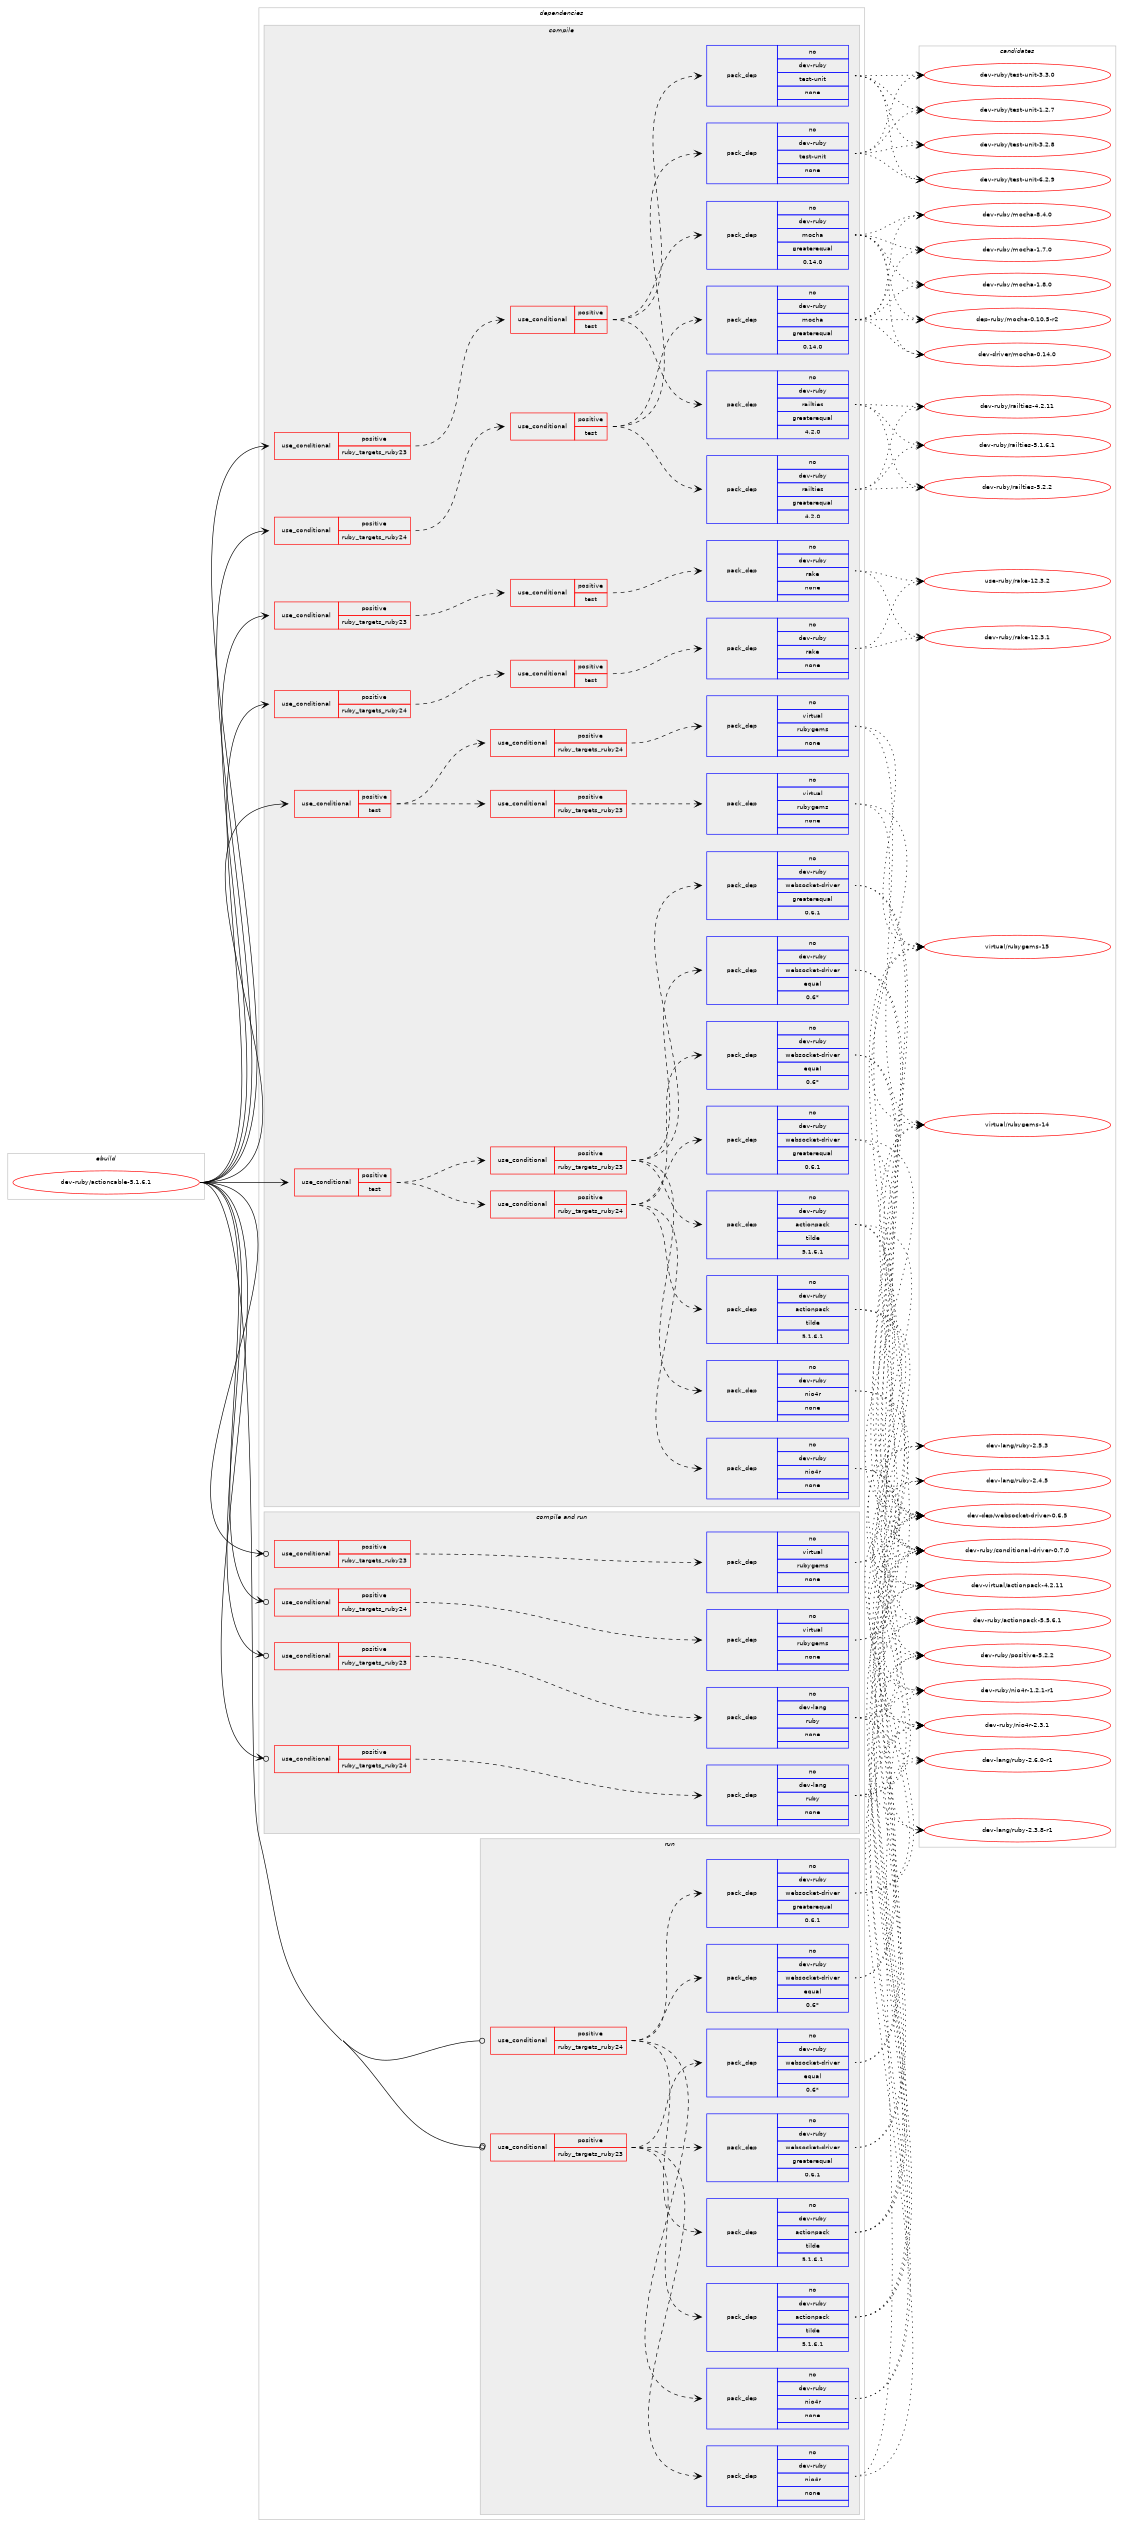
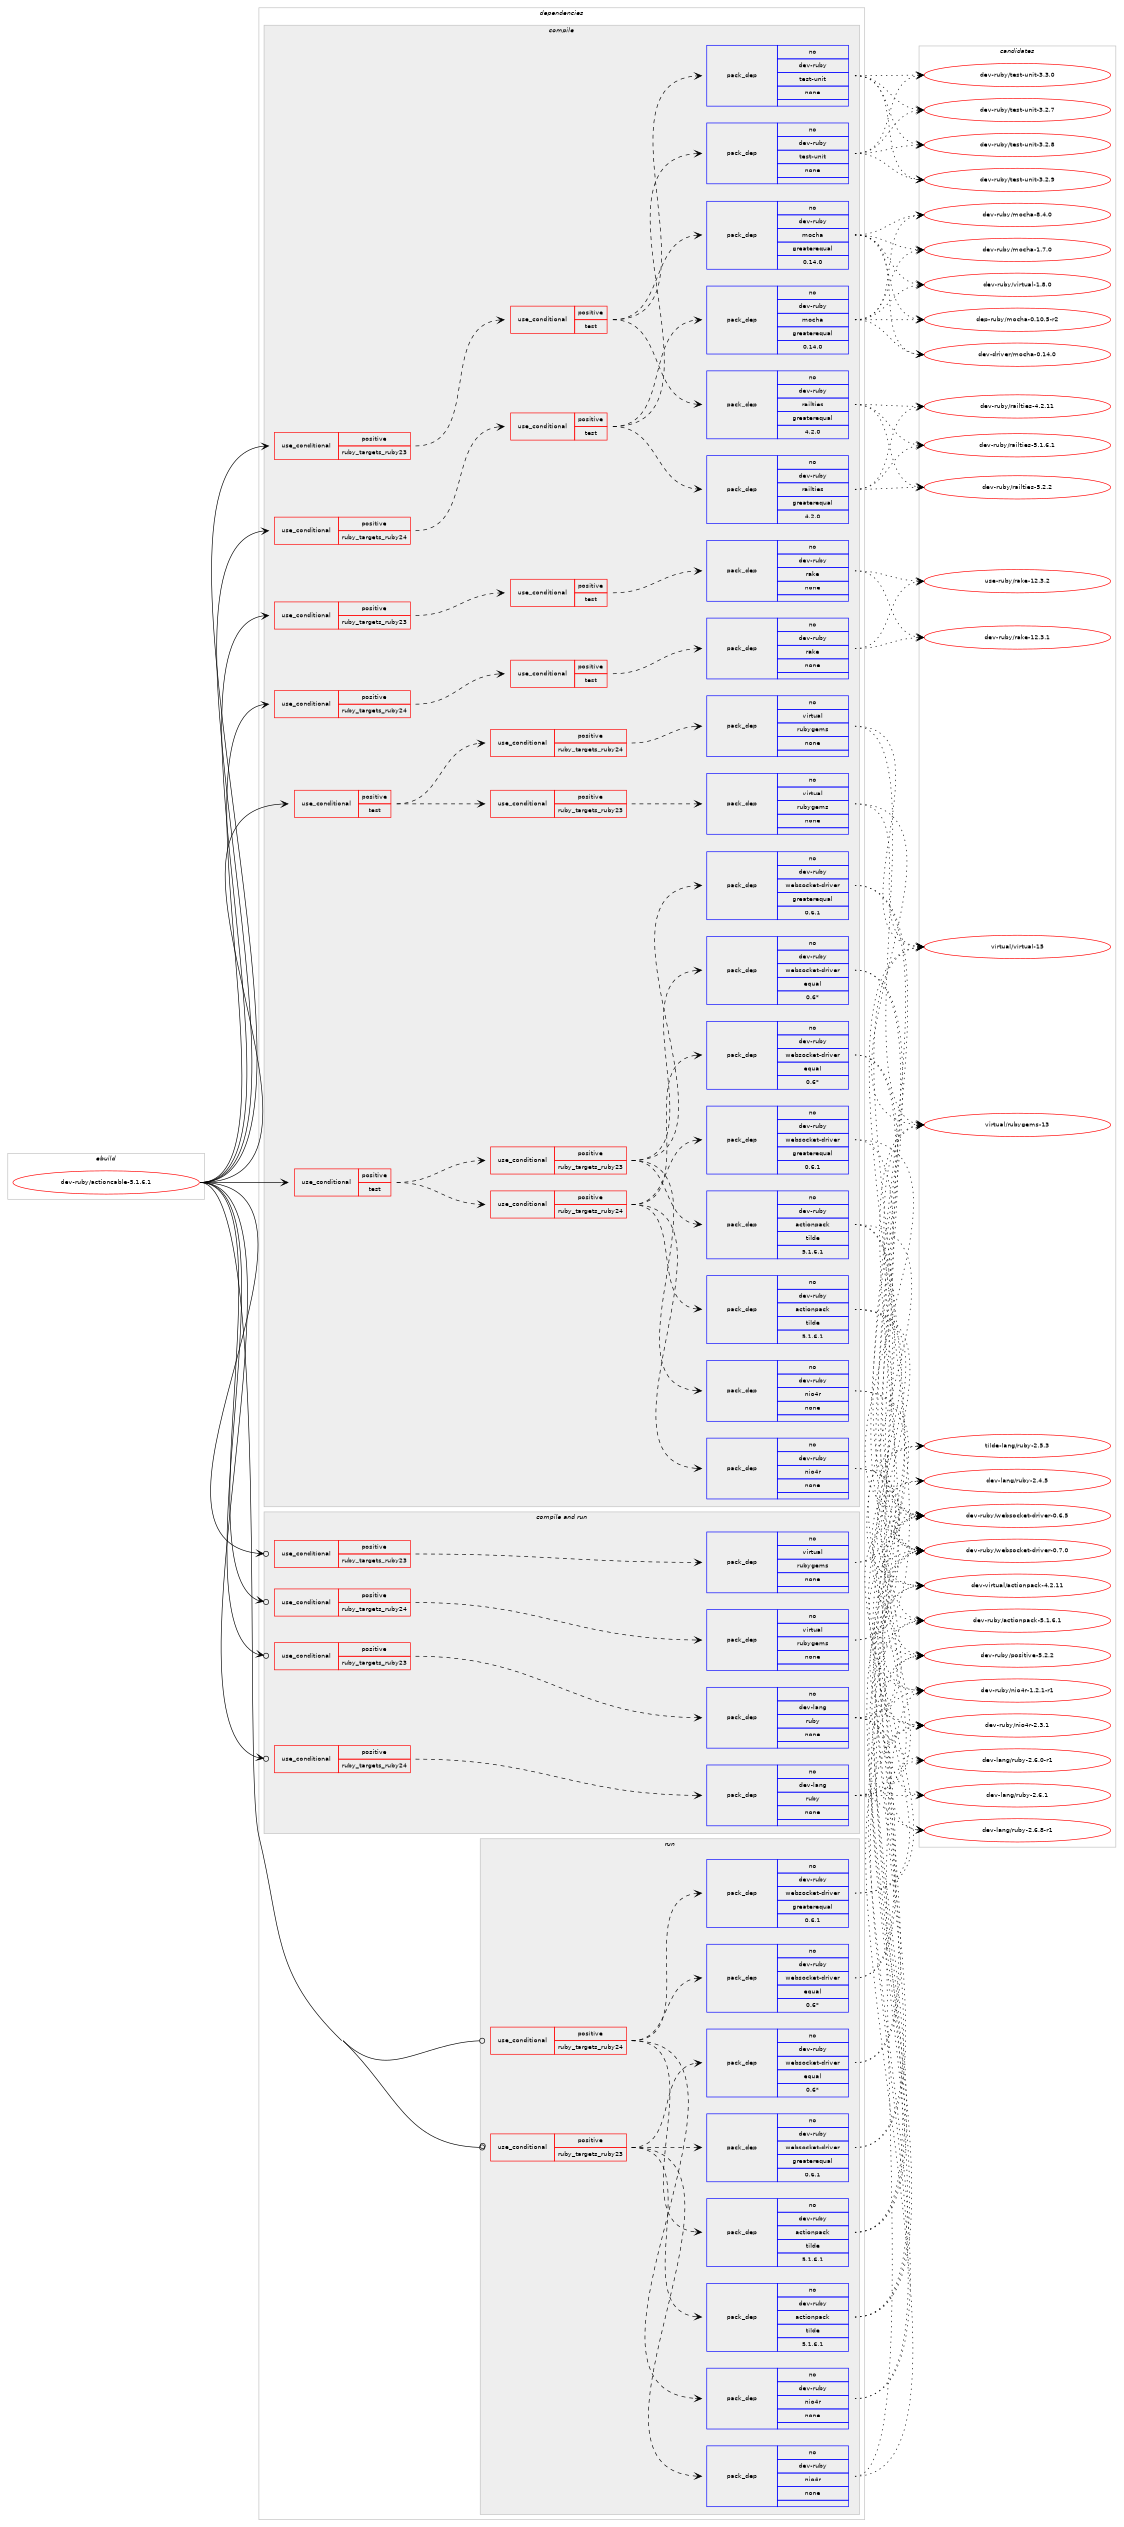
node "dev-ruby/test-unit-1.2.7": label "dev-ruby/test-unit-1.2.7" -> "dev-ruby/test-unit-3.2.7"
node "dev-ruby/test-unit-6.2.9": label "dev-ruby/test-unit-6.2.9" -> "dev-ruby/test-unit-3.2.9"
node "dev-ruby/mocha-1.8.0": label "dev-ruby/mocha-1.8.0" -> "dev-ruby/virtual-1.8.0"
node "virtual/rubygems-15": label "virtual/rubygems-15" -> "virtual/virtual-15"
node "virtual/rubygems-14": label "virtual/rubygems-14" -> "virtual/rubygems-13"
node "dev-lang/ruby-2.5.3": label "dev-lang/ruby-2.5.3" -> "tilde-lang/ruby-2.5.3"
node "dev-dep/websocket-driver-0.6.5": label "dev-dep/websocket-driver-0.6.5" -> "dev-ruby/websocket-driver-0.6.5"
node "dev-ruby/conditional-driver-0.7.0": label "dev-ruby/conditional-driver-0.7.0" -> "dev-ruby/websocket-driver-0.7.0"
node "dev-ruby/actionpack-5.5.6.1": label "dev-ruby/actionpack-5.5.6.1" -> "dev-ruby/actionpack-5.1.6.1"
node "dev-lang/ruby-2.6.1": added
node "dev-lang/ruby-2.3.8-r1": label "dev-lang/ruby-2.3.8-r1" -> "dev-lang/ruby-2.6.8-r1"
